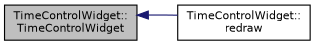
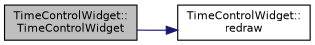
edge "TimeControlWidget:: redraw" -> "TimeControlWidget:: TimeControlWidget": reversed
